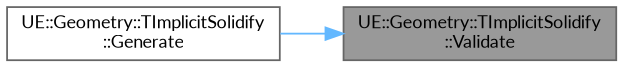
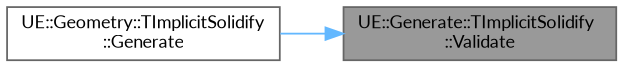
node "UE::Geometry::TImplicitSolidify ::Validate": label "UE::Geometry::TImplicitSolidify ::Validate" -> "UE::Generate::TImplicitSolidify ::Validate"
